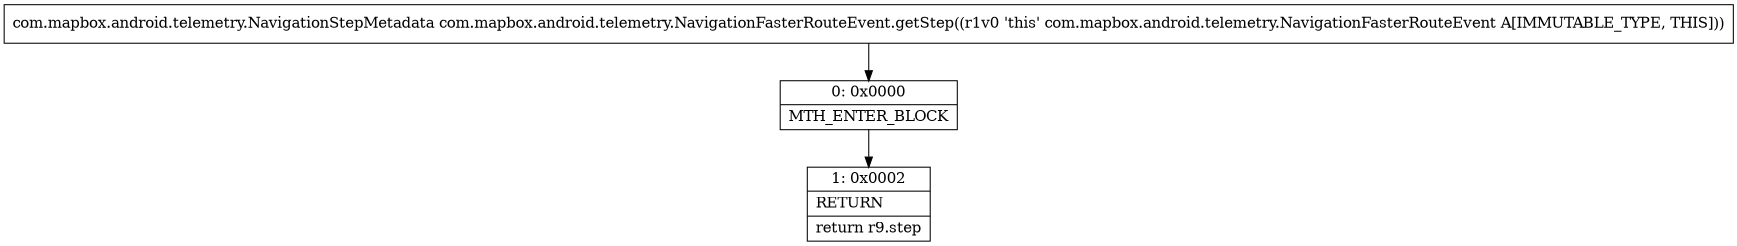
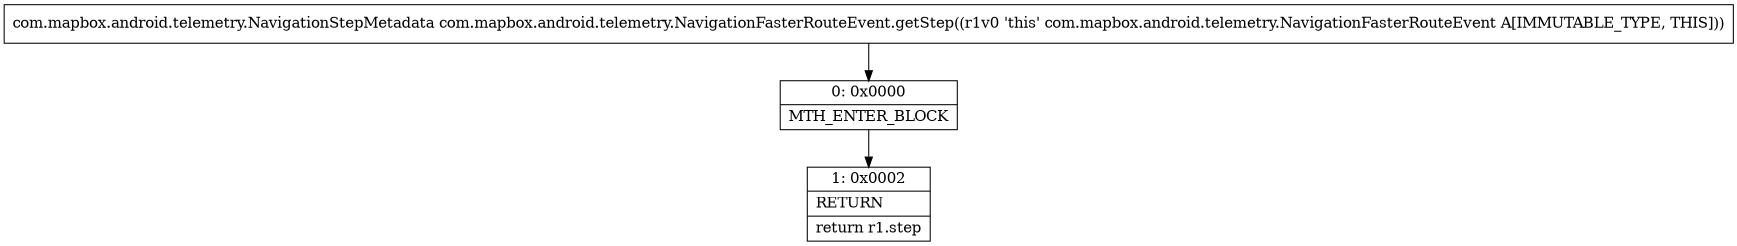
node "1: 0x0002": text "return r9.step" -> "return r1.step"
